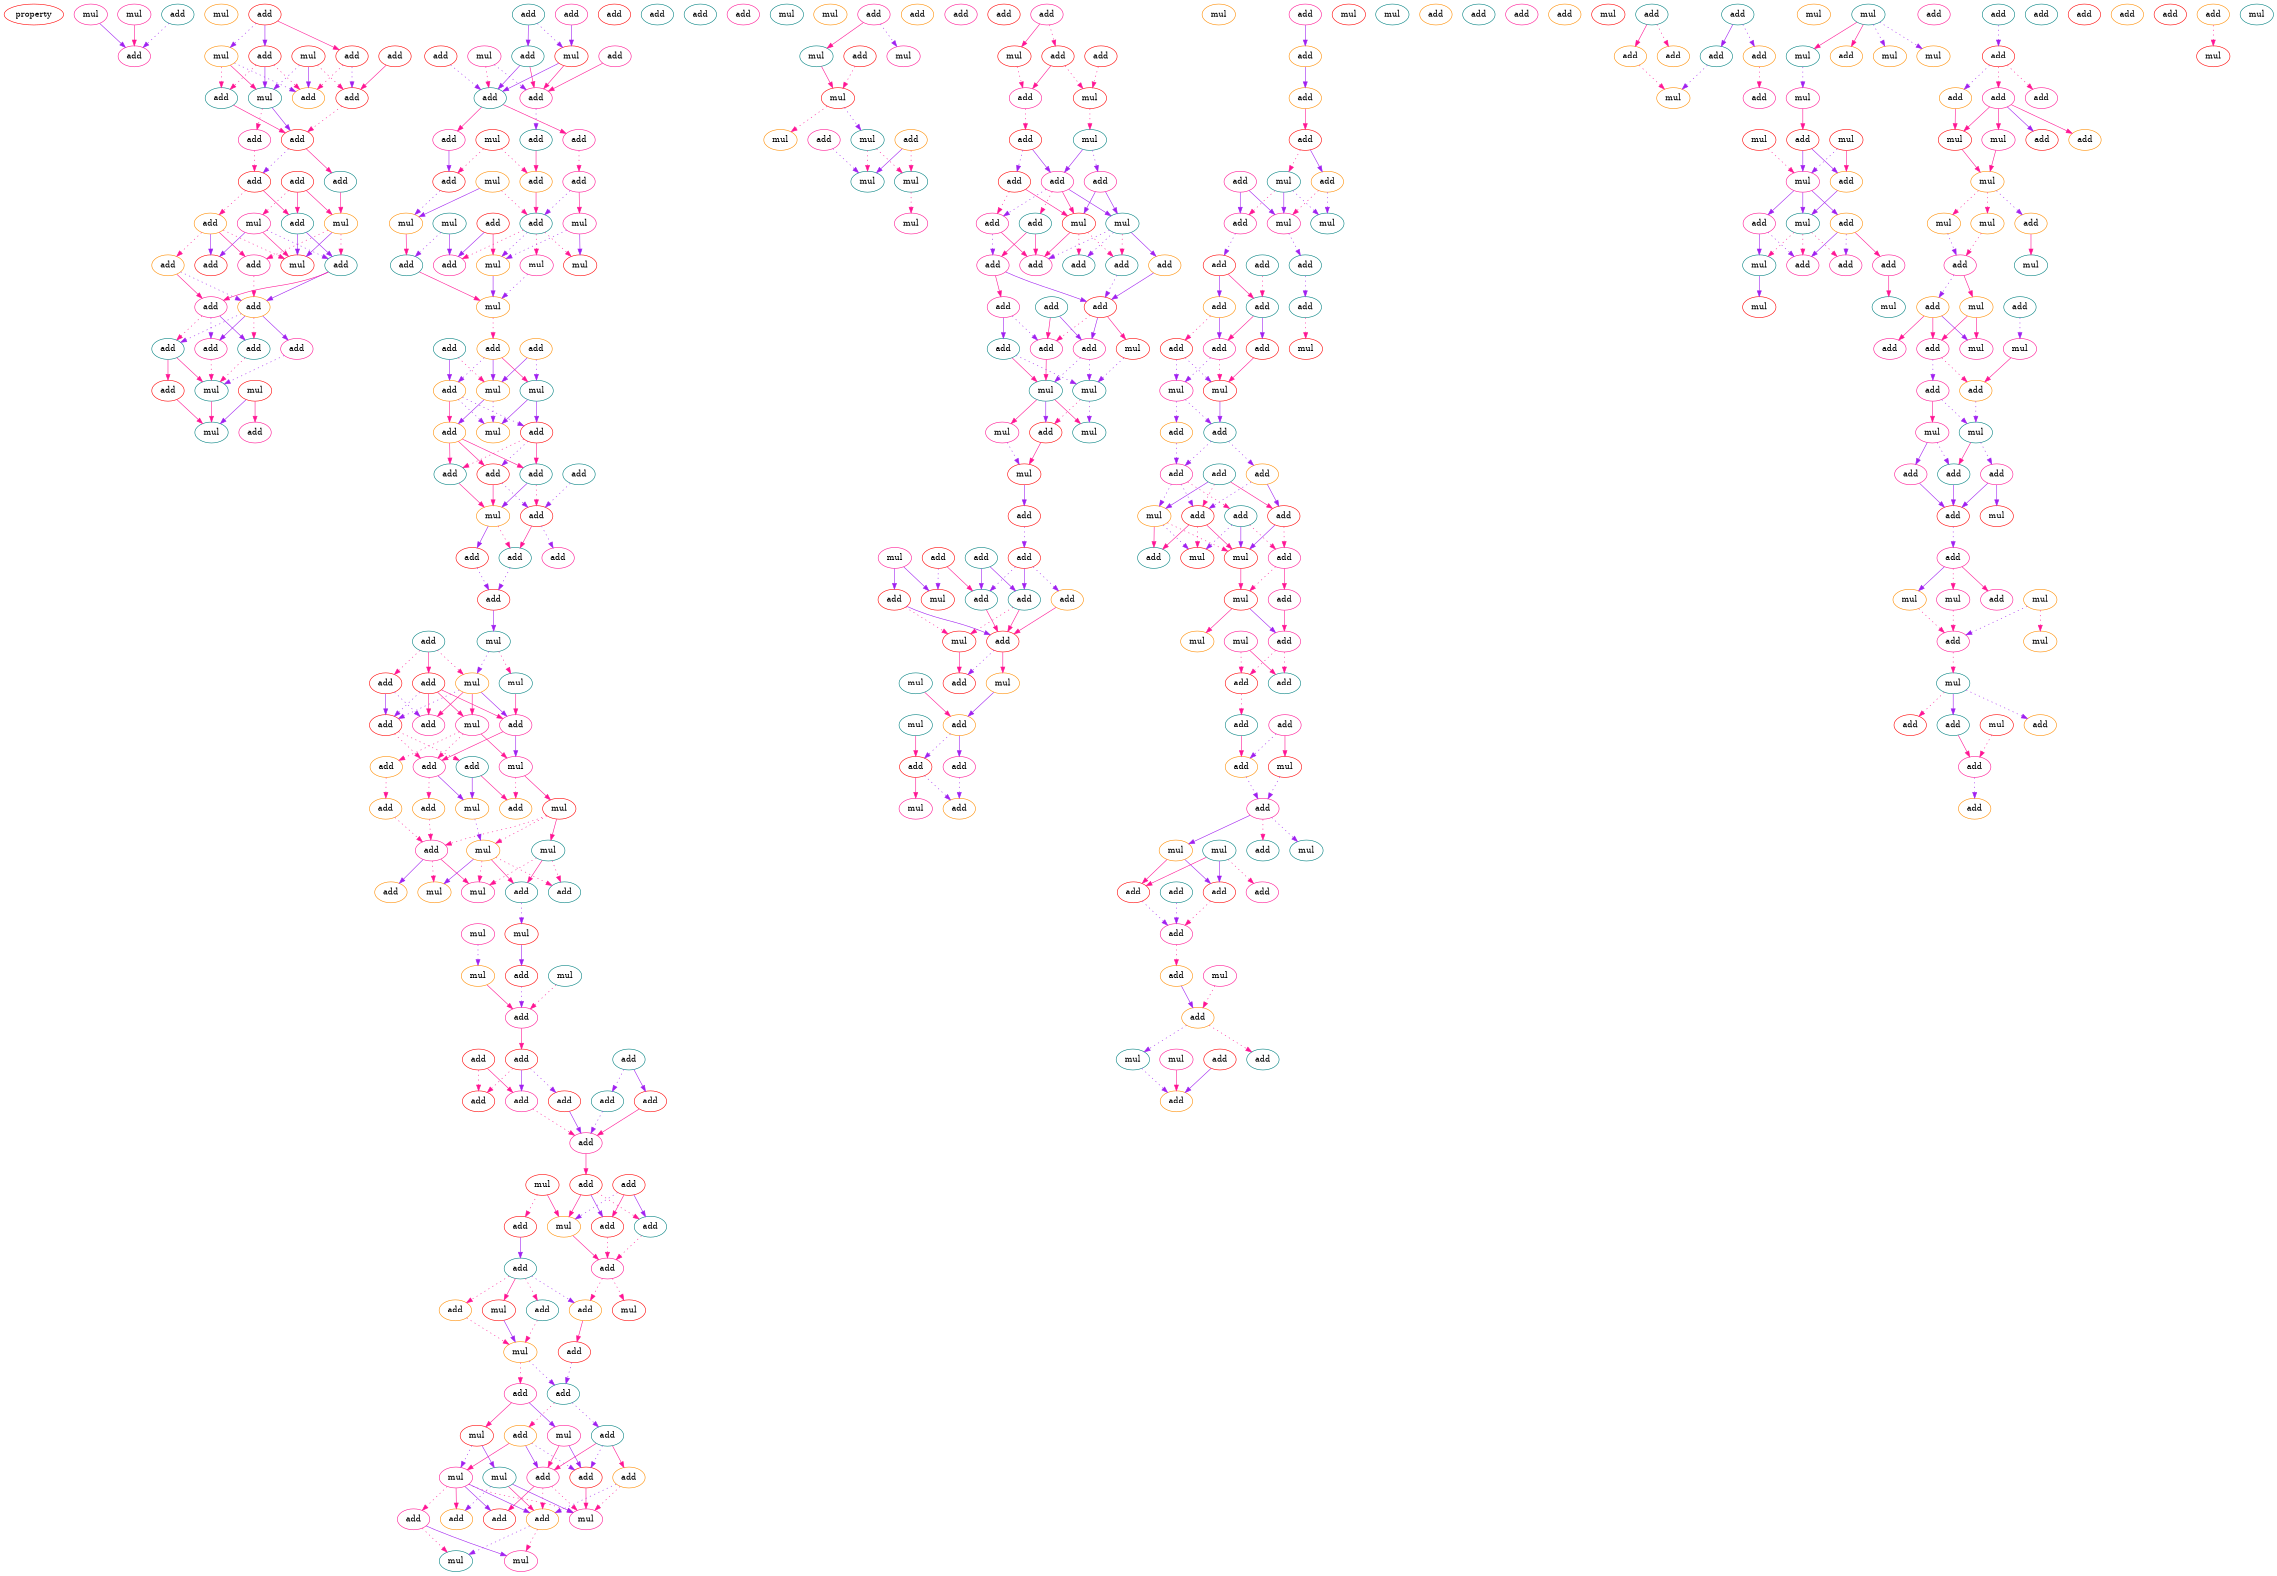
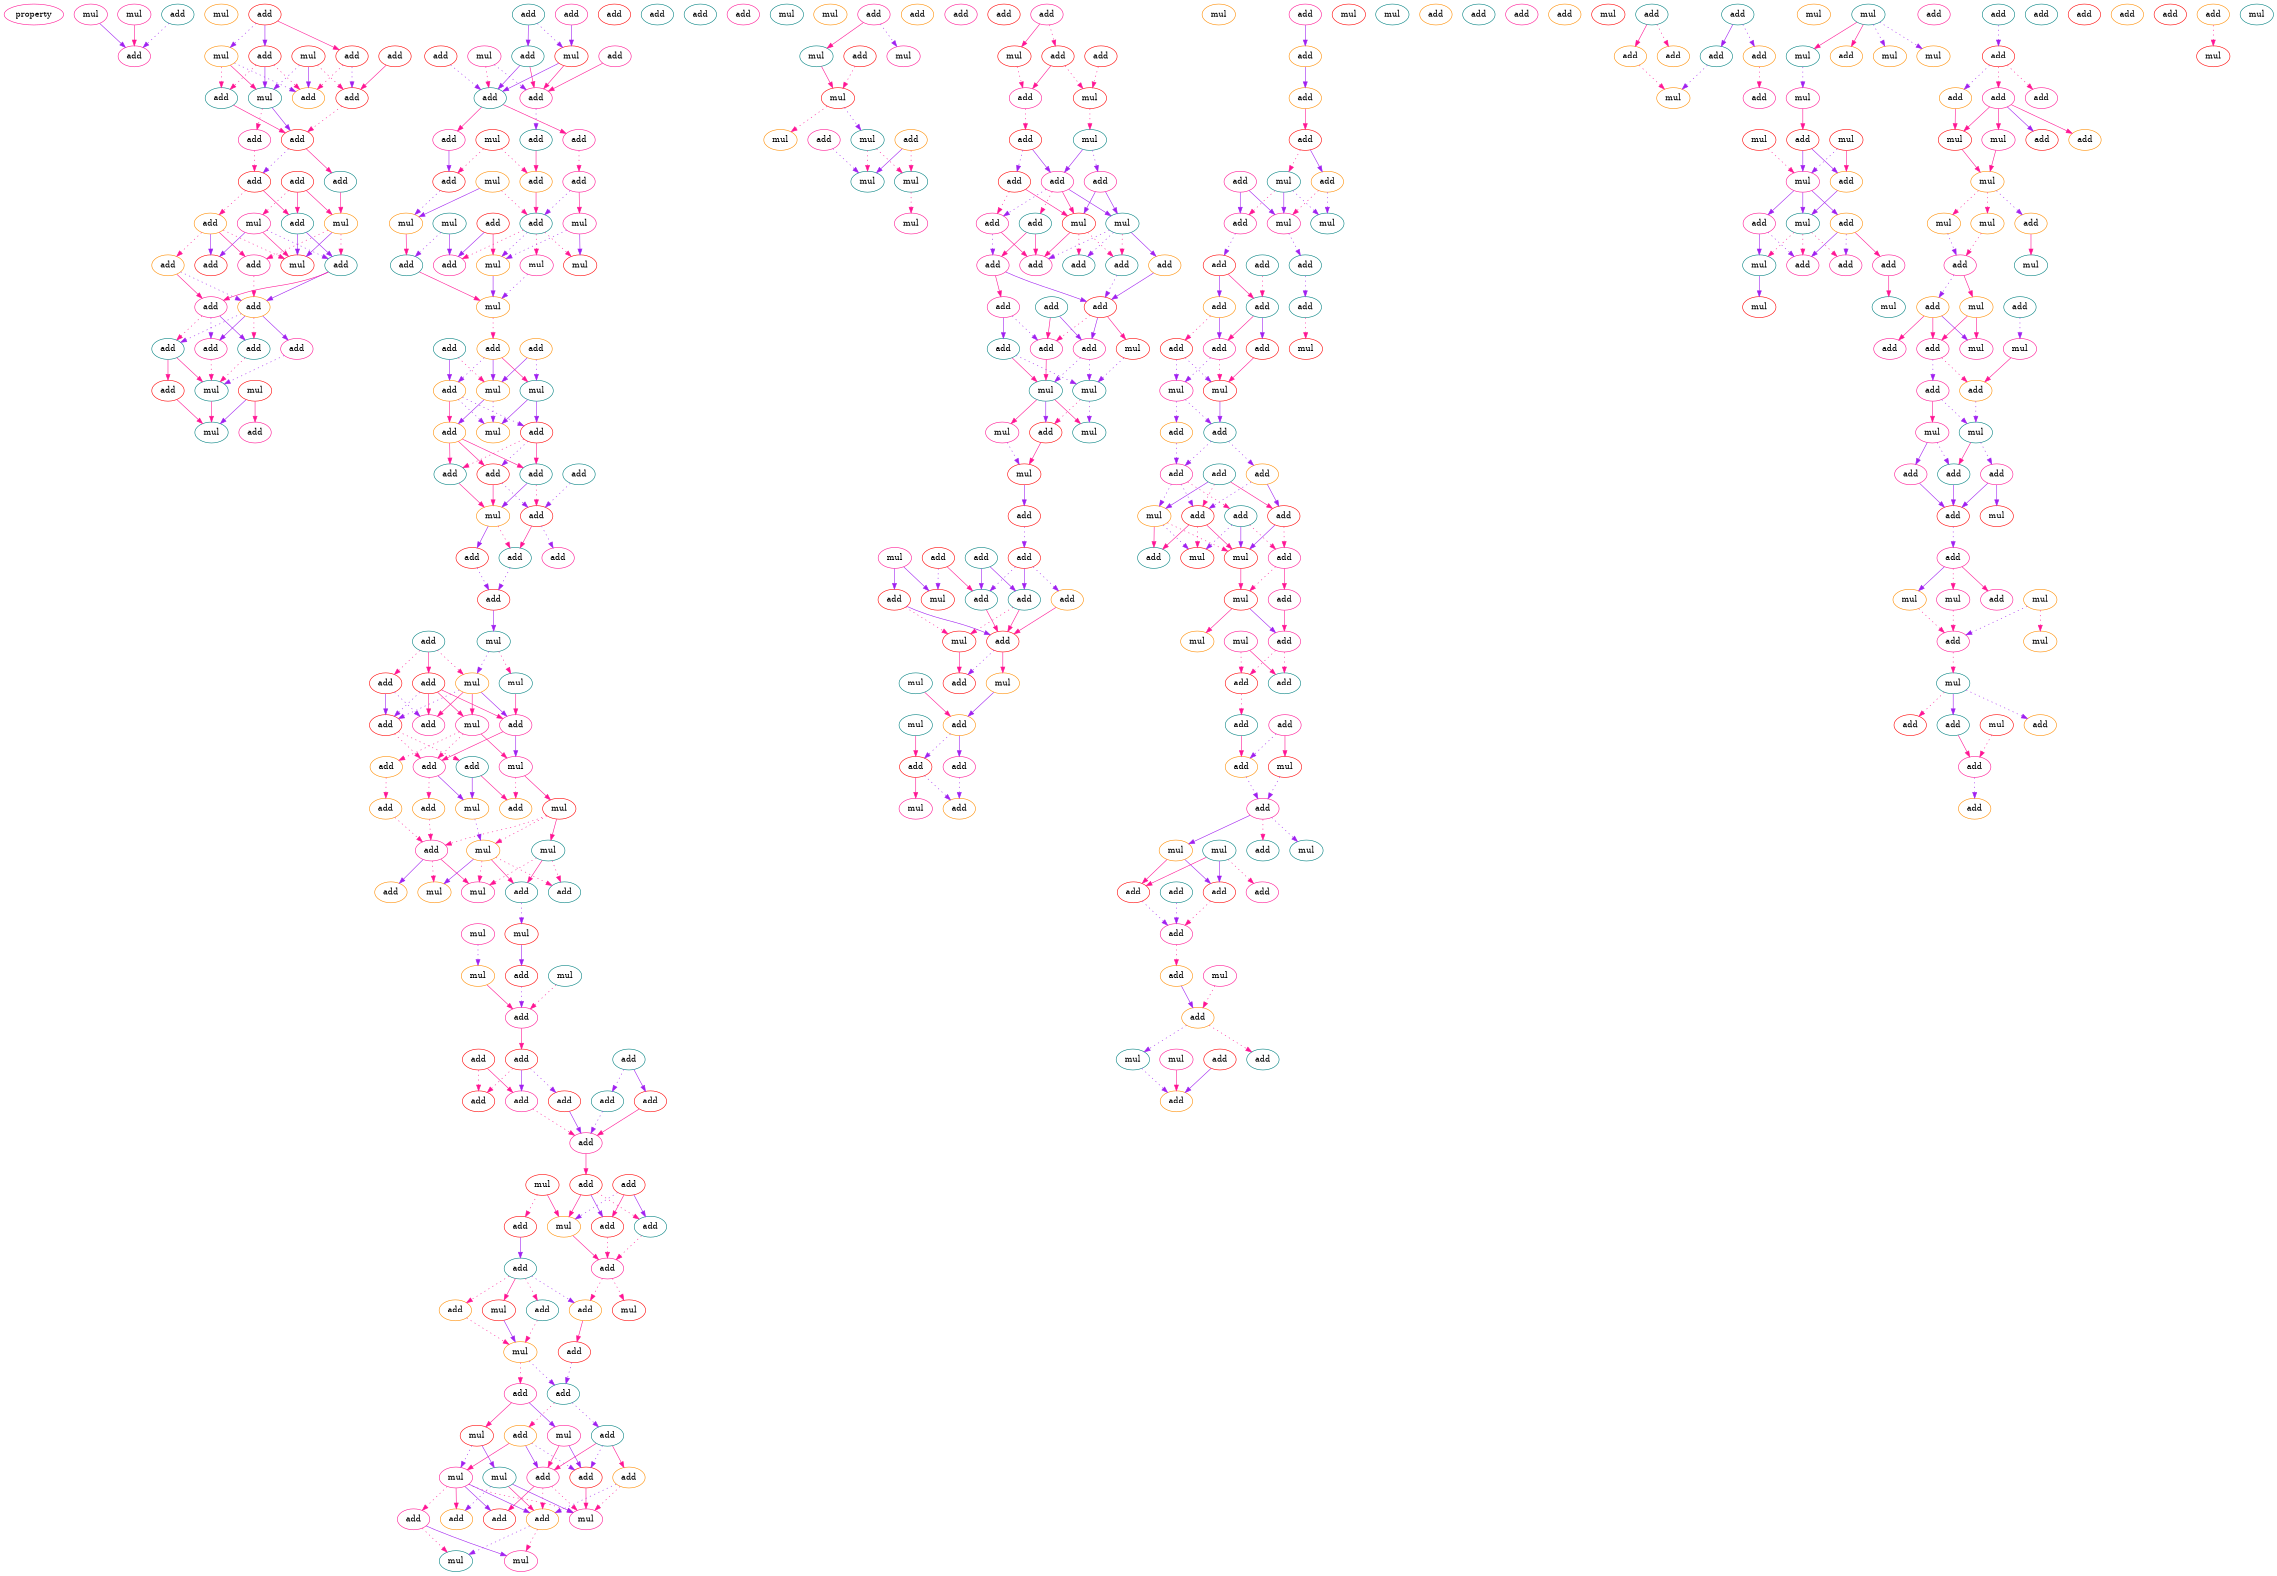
node "property": color red -> deeppink
